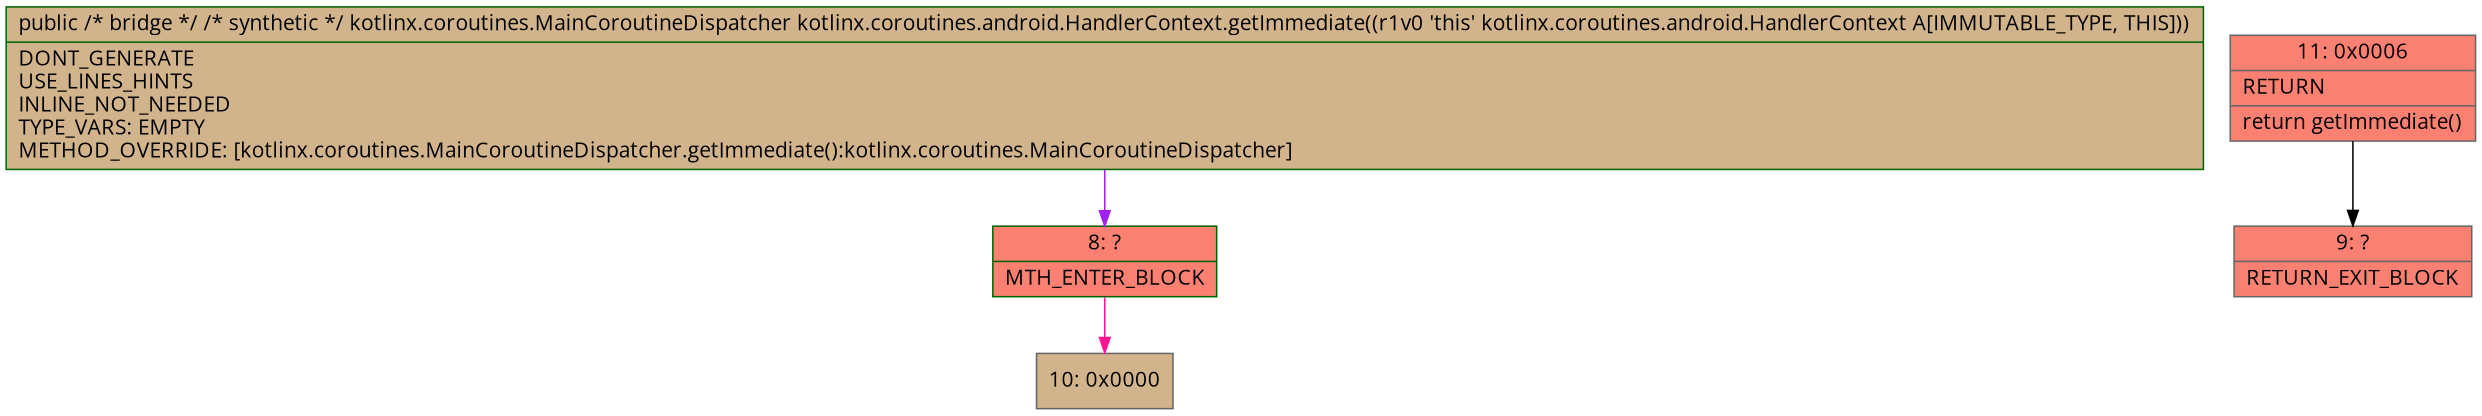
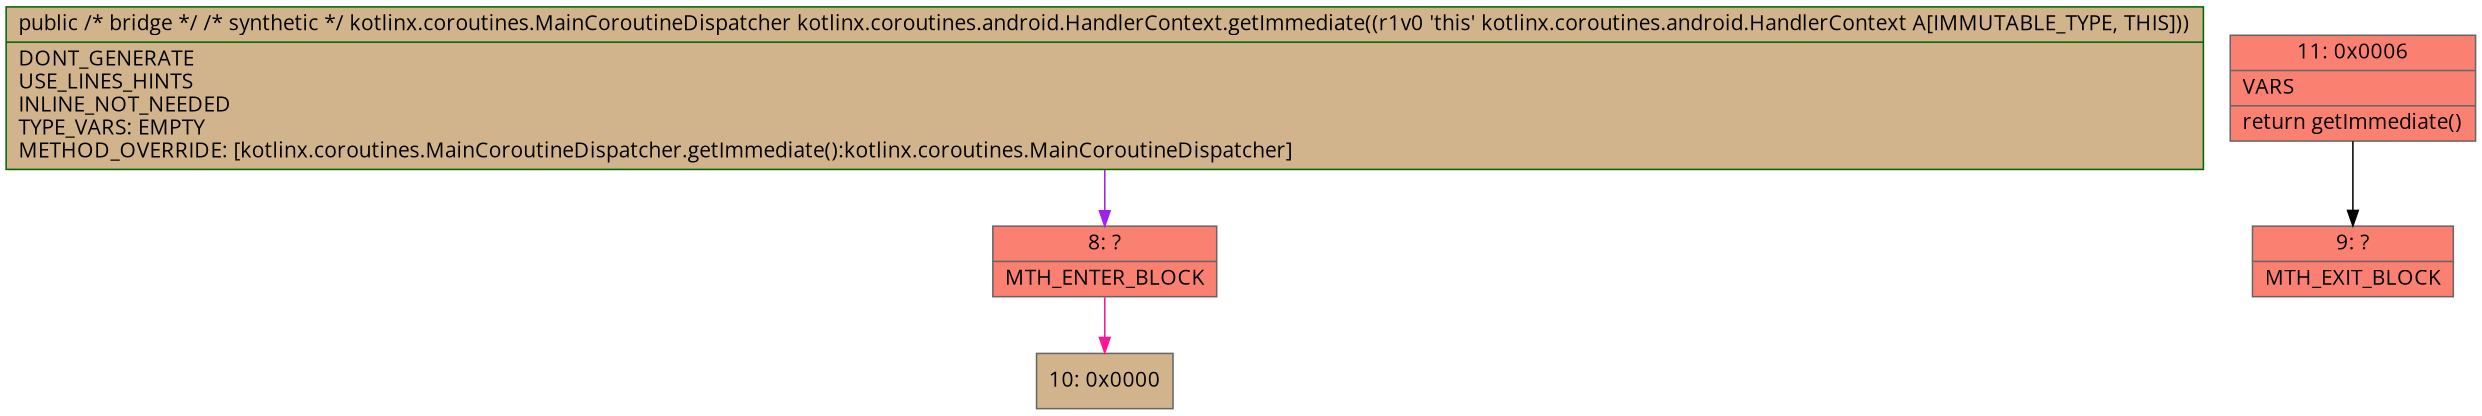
node "11: 0x0006": text "RETURN" -> "VARS"
node "8: ?": color darkgreen -> gray40
node "9: ?": text "RETURN_EXIT_BLOCK" -> "MTH_EXIT_BLOCK"
